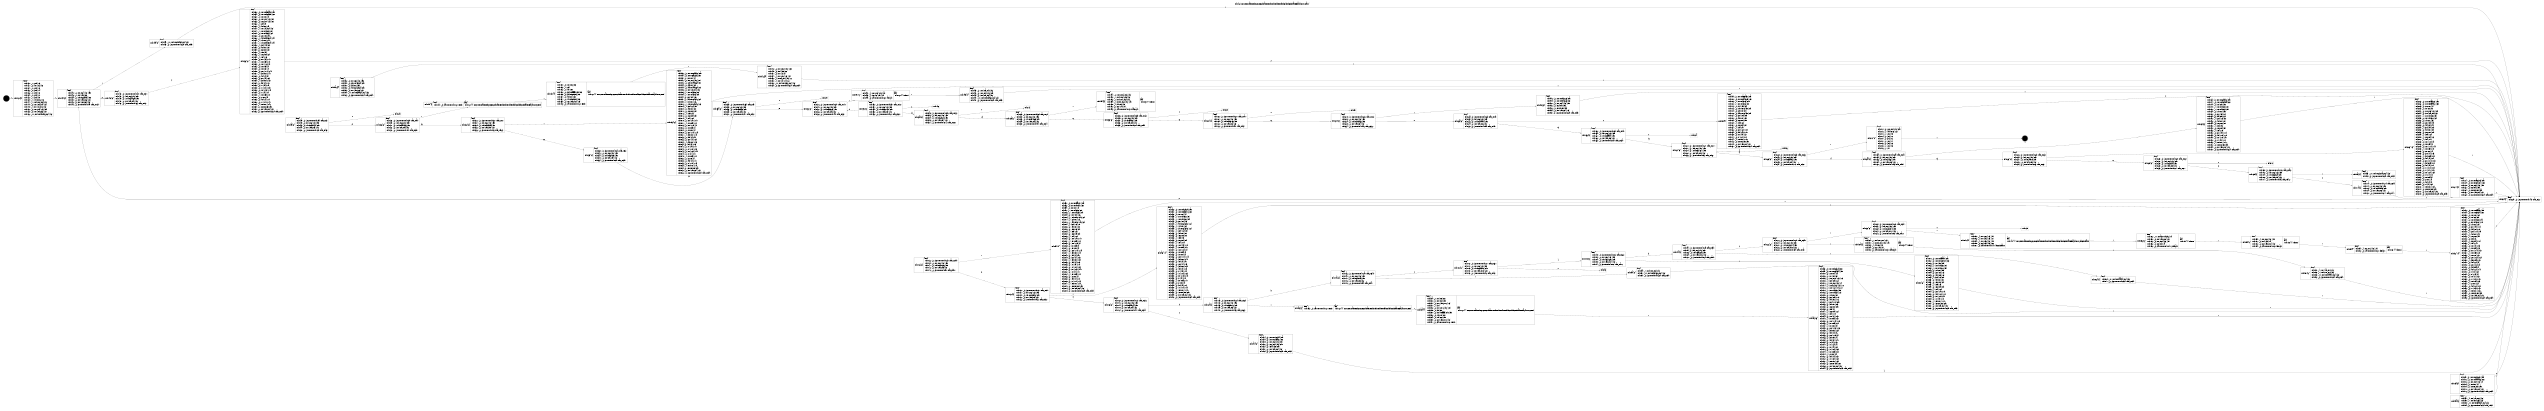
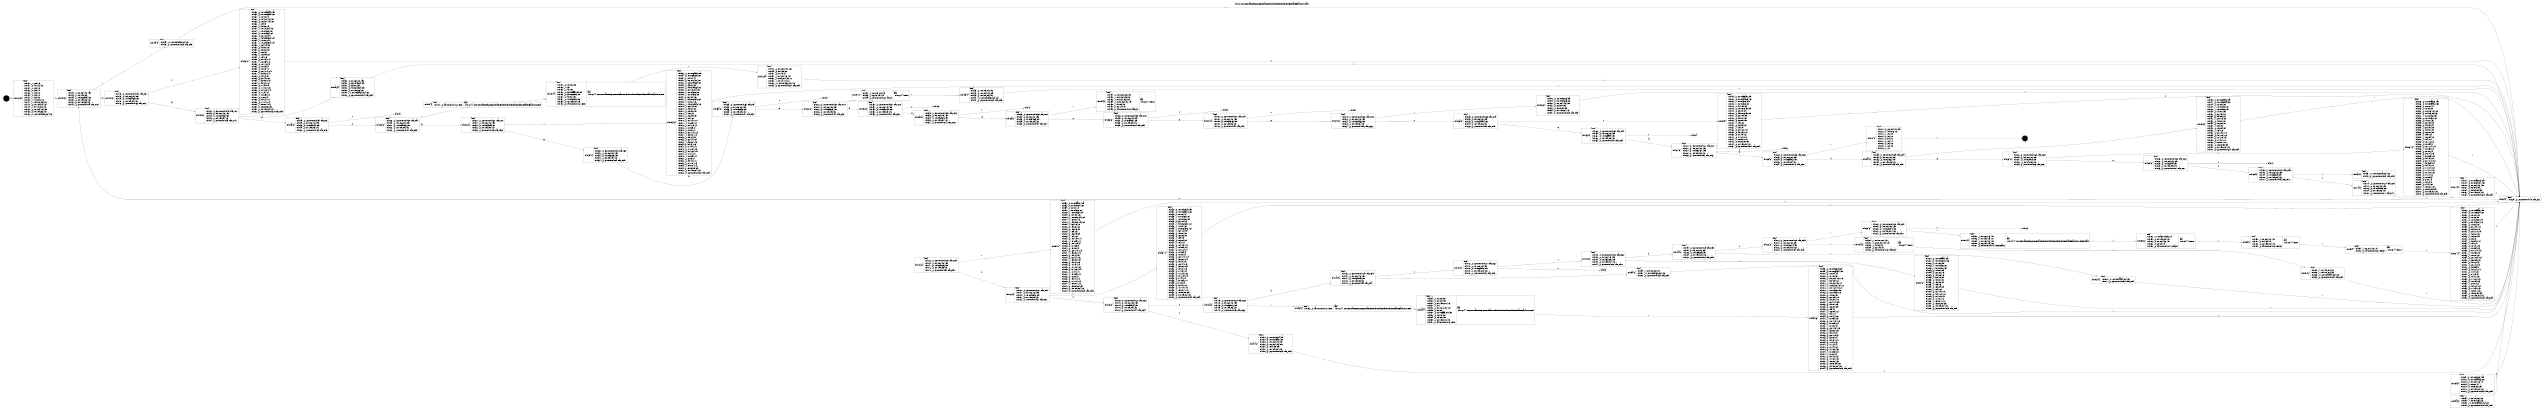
edge "0x401592 [28]" -> "0x401576 [28]": reversed
node "0x4014ce [28]": added
